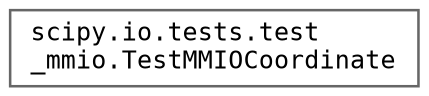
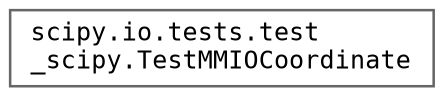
node "scipy.io.tests.test _mmio.TestMMIOCoordinate": label "scipy.io.tests.test _mmio.TestMMIOCoordinate" -> "scipy.io.tests.test _scipy.TestMMIOCoordinate"
